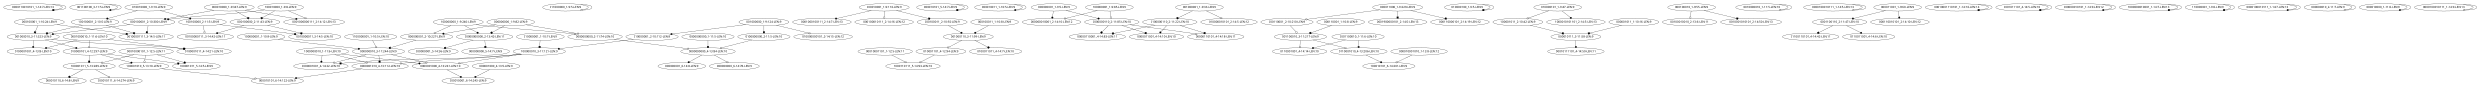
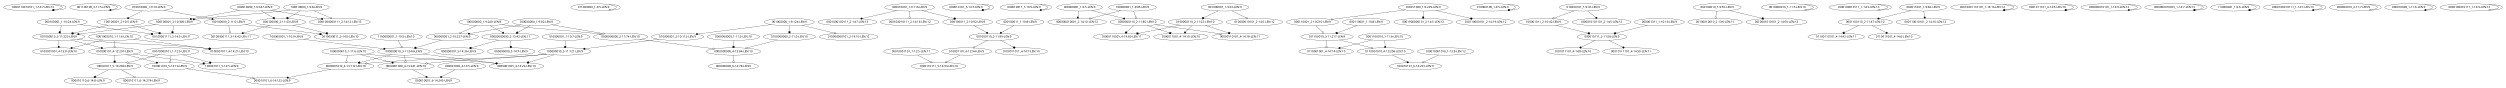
node "0001011101_4-14:8-LEN:10": added
node "000000001_6-14:8-LEN:9": removed
